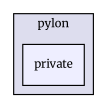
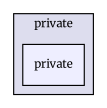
cluster "pylon": label "pylon" -> "private"
